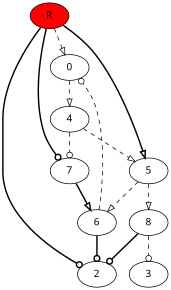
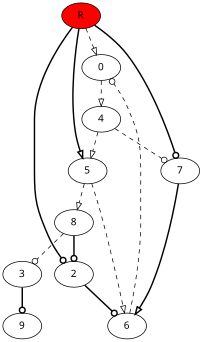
edge "6" -> "2": reversed
node "9": added
